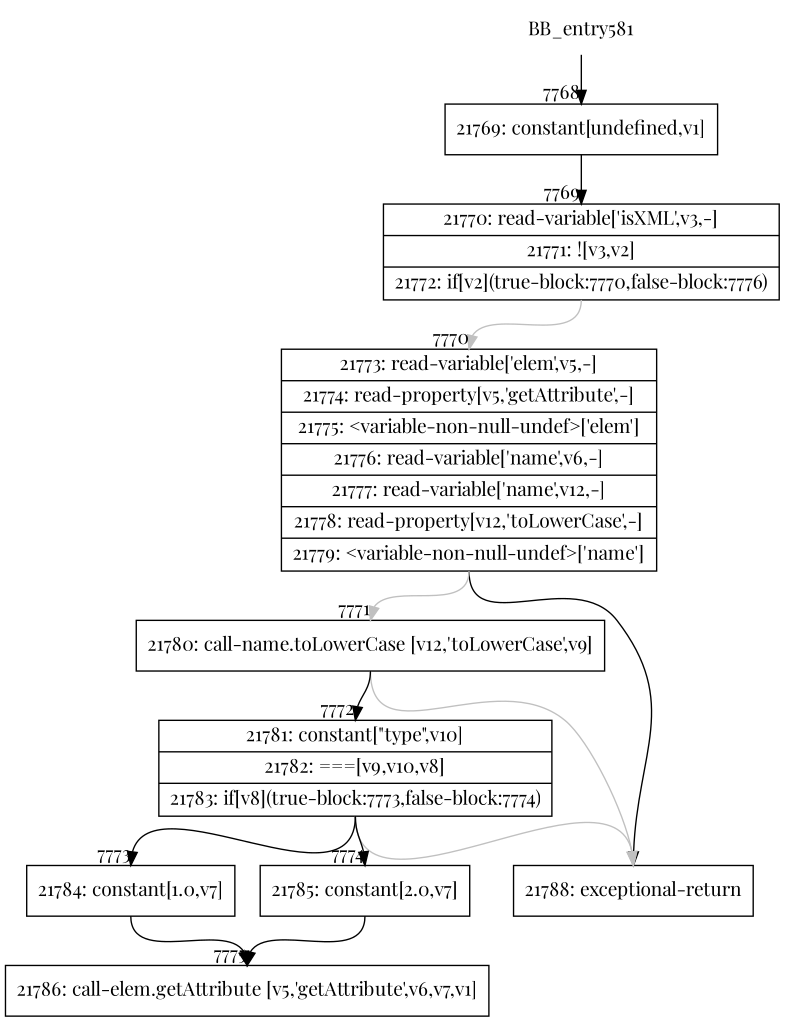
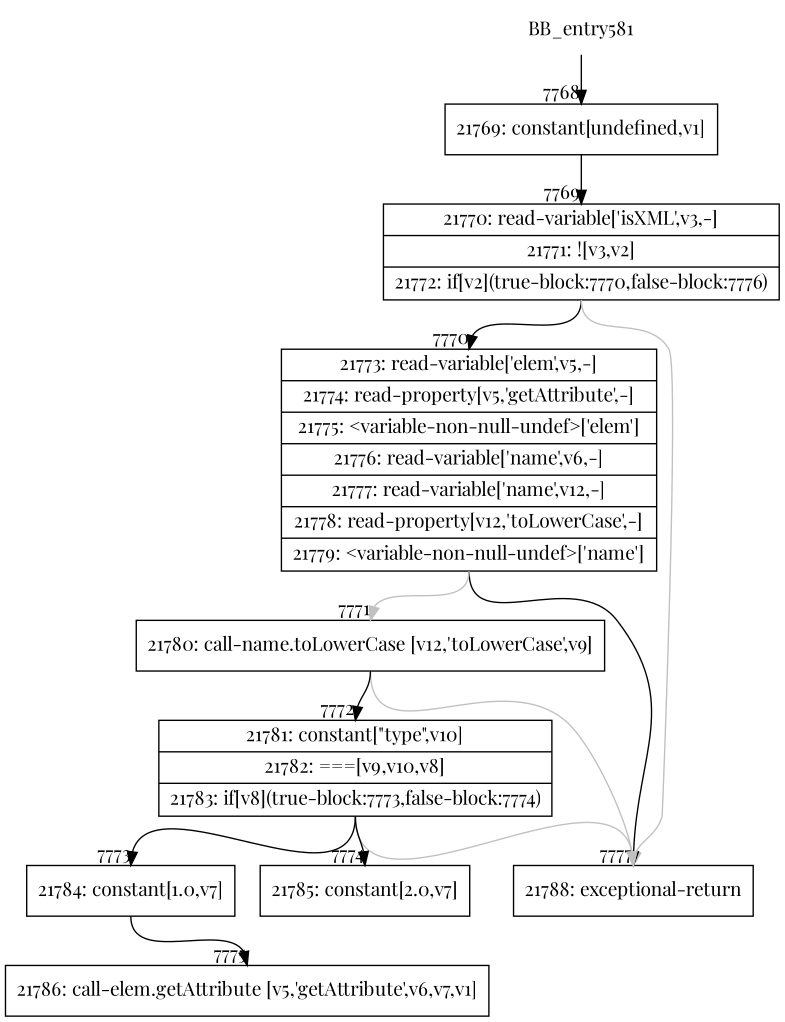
edge "21770: read-variable['isXML',v3,-]" -> "21773: read-variable['elem',v5,-]": color gray -> black
edge "21770: read-variable['isXML',v3,-]" -> "21788: exceptional-return": added
edge "21785: constant[2.0,v7]" -> "21786: call-elem.getAttribute [v5,'getAttribute',v6,v7,v1]": removed
